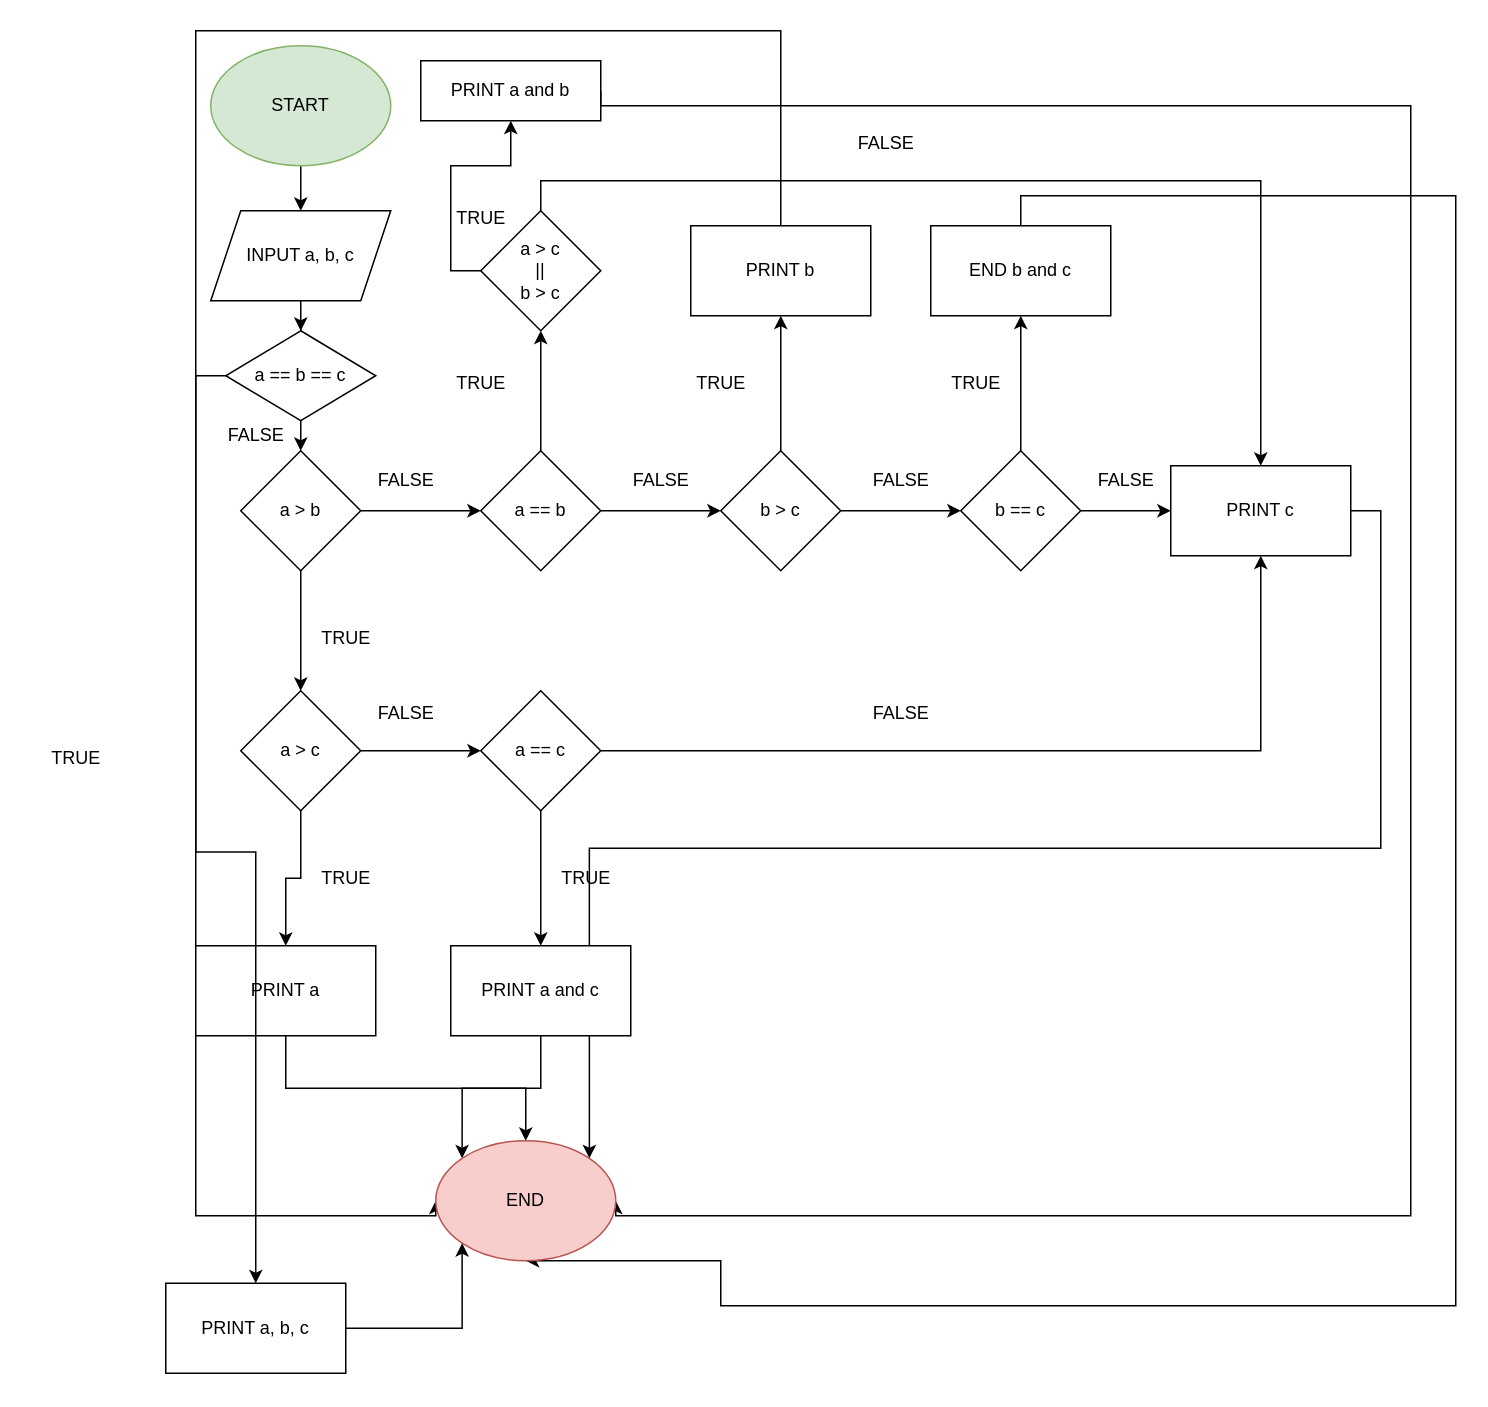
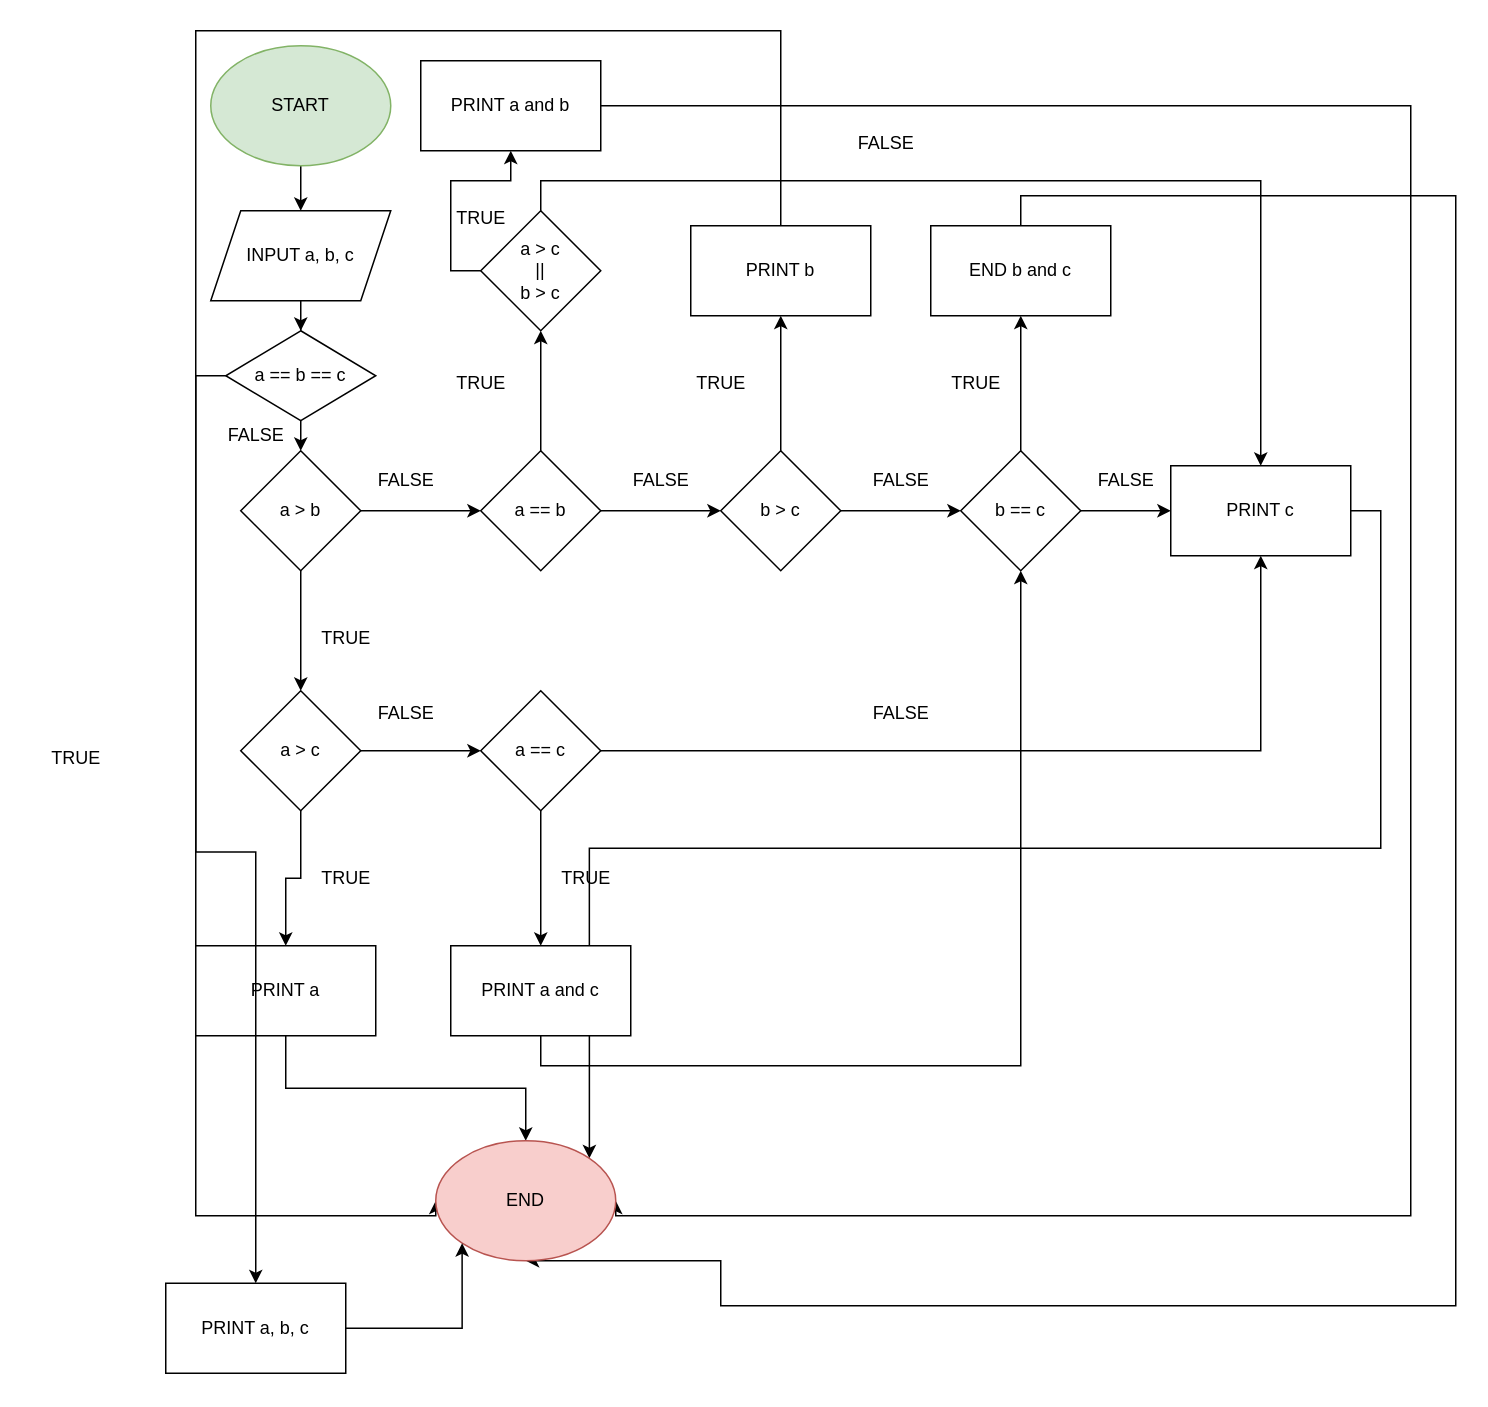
node "PRINT a and b": size 180x60 -> 180x90
edge "PRINT a and c" -> "END": now "PRINT a and c" -> "b == c"
